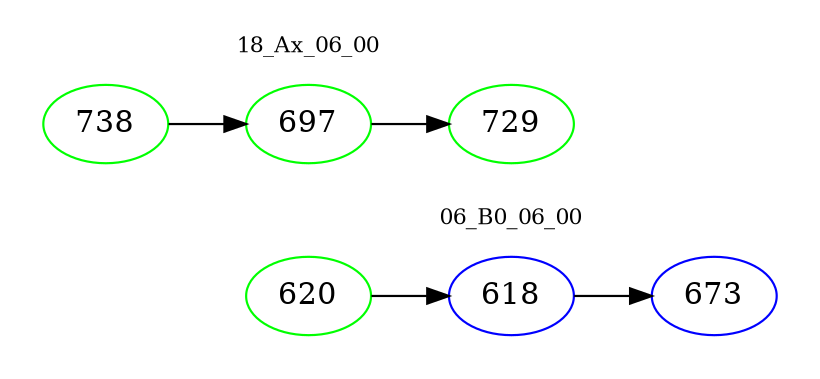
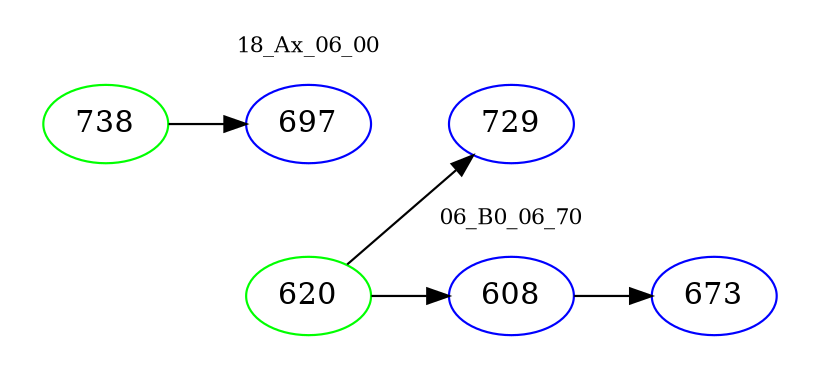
node "697": color green -> blue
edge "697" -> "729": now "620" -> "729"
node "729": color green -> blue
cluster "06_B0_06_00": label "06_B0_06_00" -> "06_B0_06_70"
node "618": label "618" -> "608"
